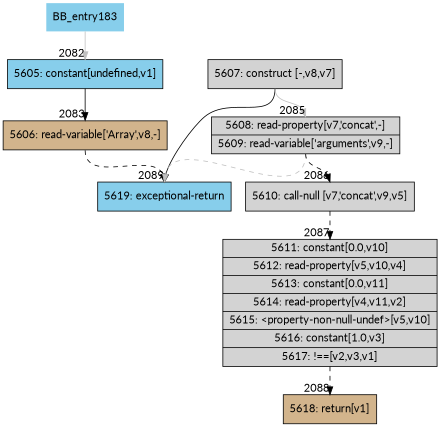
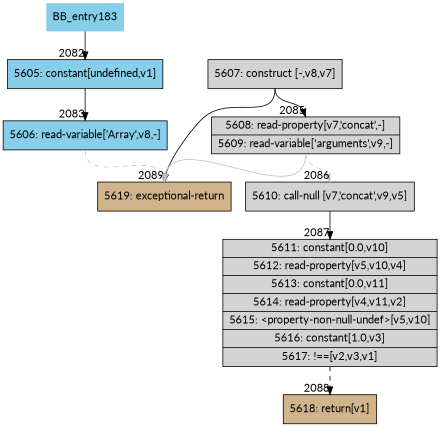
edge "BB_entry183" -> "5605: constant[undefined,v1]": color gray -> black
edge "5607: construct [-,v8,v7]" -> "5608: read-property[v7,'concat',-]": color gray -> black
node "5606: read-variable['Array',v8,-]": fillcolor tan -> skyblue
edge "5606: read-variable['Array',v8,-]" -> "5619: exceptional-return": color black -> gray
edge "5608: read-property[v7,'concat',-]" -> "5610: call-null [v7,'concat',v9,v5]": color black -> gray
edge "5608: read-property[v7,'concat',-]" -> "5619: exceptional-return": style dashed -> solid
node "5619: exceptional-return": fillcolor skyblue -> tan
edge "5610: call-null [v7,'concat',v9,v5]" -> "5611: constant[0.0,v10]": style dashed -> solid
